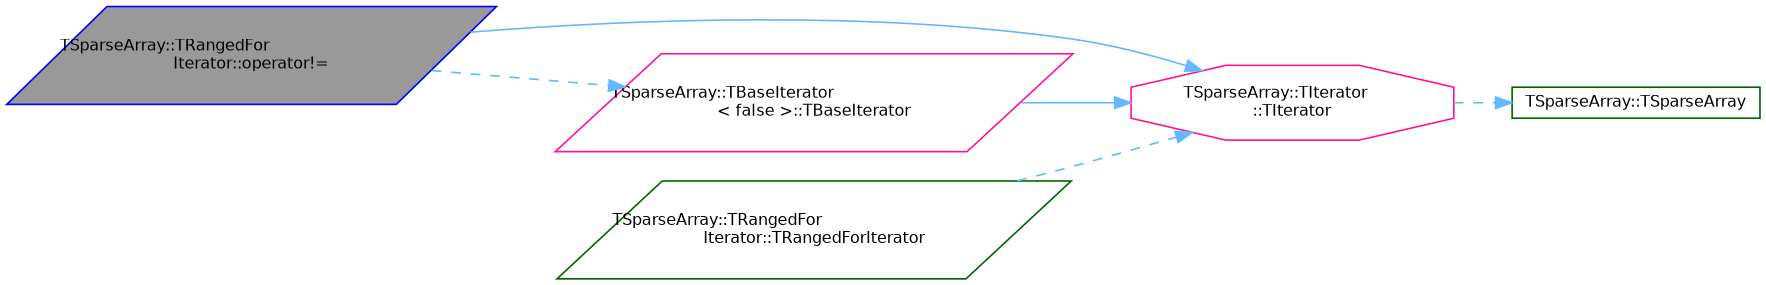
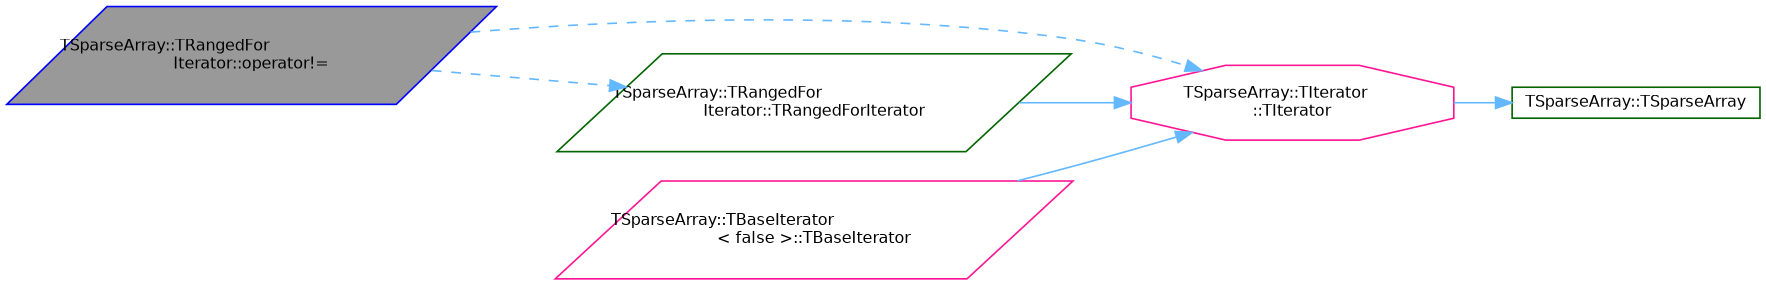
edge "TSparseArray::TRangedFor Iterator::operator!=" -> "TSparseArray::TIterator ::TIterator": style solid -> dashed
edge "TSparseArray::TRangedFor Iterator::operator!=" -> "TSparseArray::TBaseIterator < false >::TBaseIterator": now "TSparseArray::TRangedFor Iterator::operator!=" -> "TSparseArray::TRangedFor Iterator::TRangedForIterator"
edge "TSparseArray::TIterator ::TIterator" -> "TSparseArray::TSparseArray": style dashed -> solid
edge "TSparseArray::TRangedFor Iterator::TRangedForIterator" -> "TSparseArray::TIterator ::TIterator": style dashed -> solid
